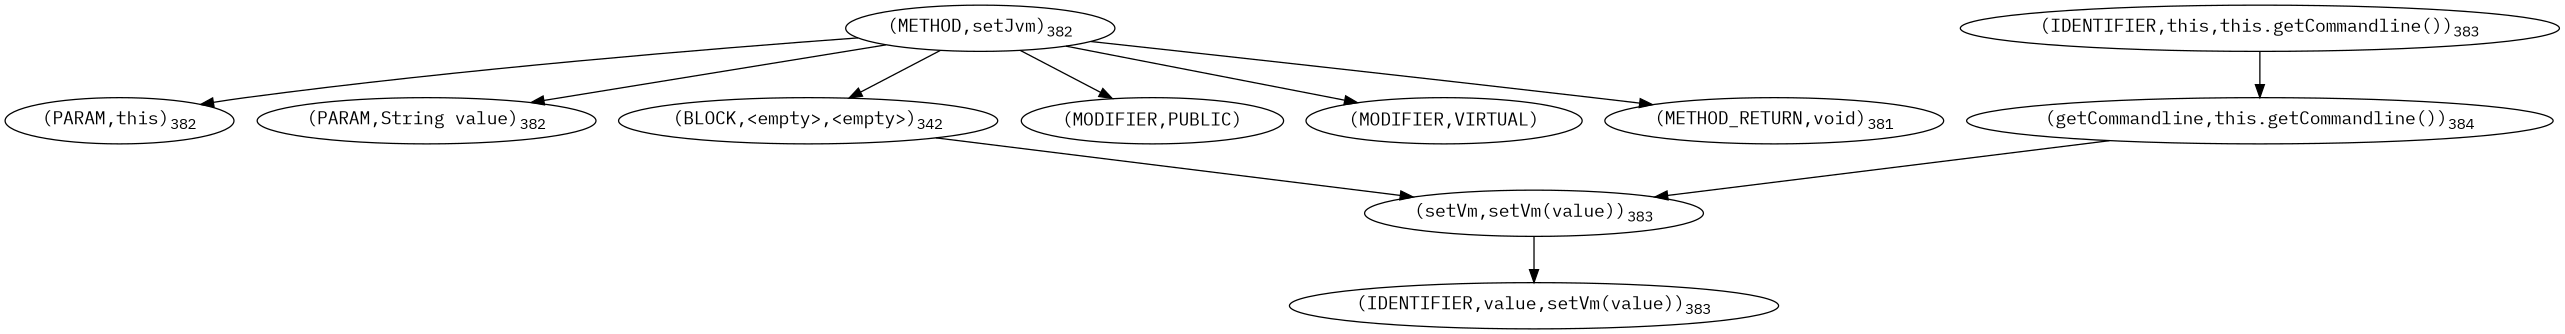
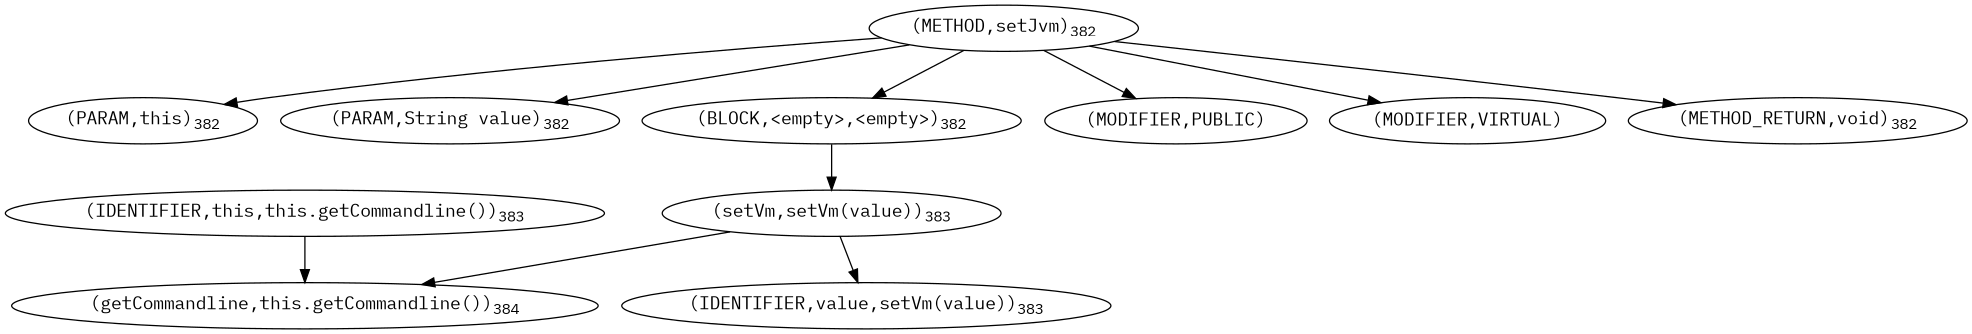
node "(BLOCK,<empty>,<empty>)": text "342" -> "382"
node "(METHOD_RETURN,void)": text "381" -> "382"
edge "(getCommandline,this.getCommandline())" -> "(setVm,setVm(value))": reversed
